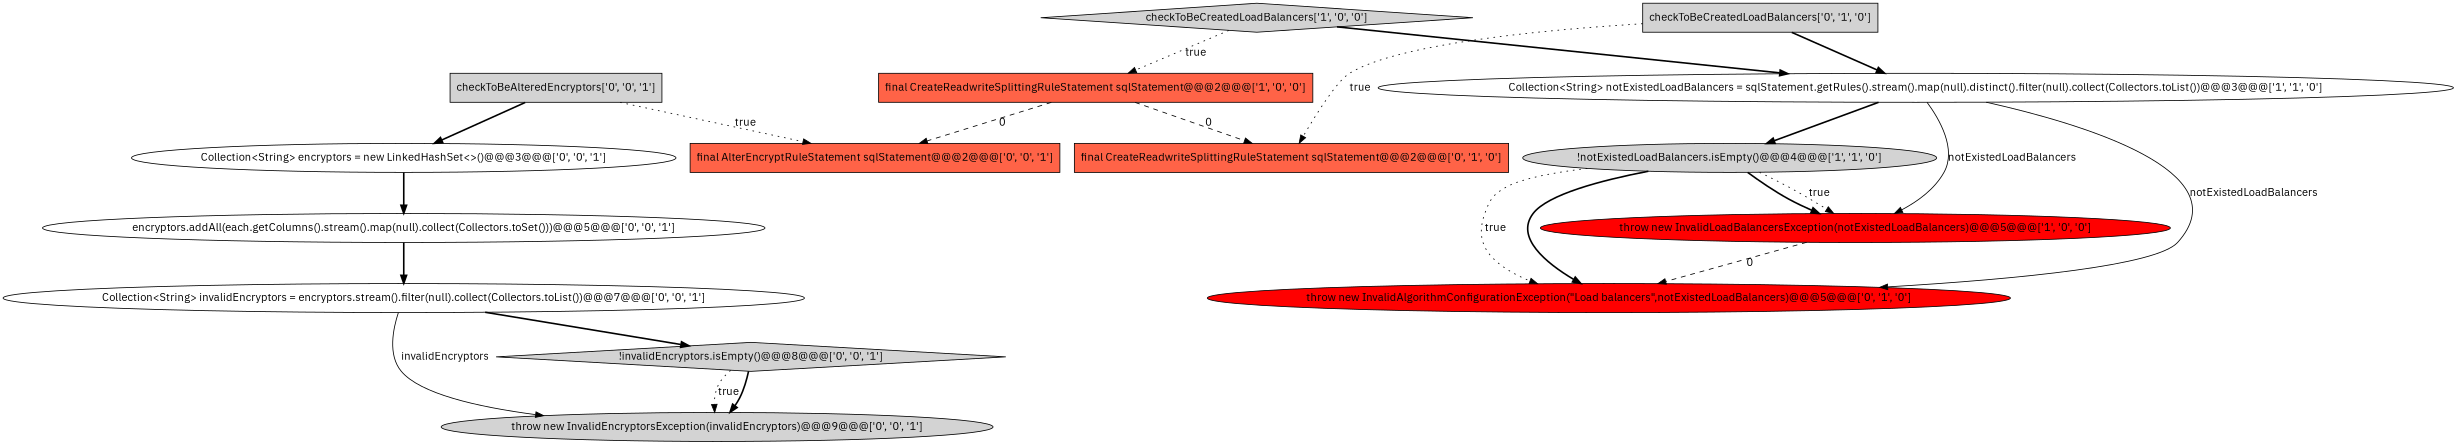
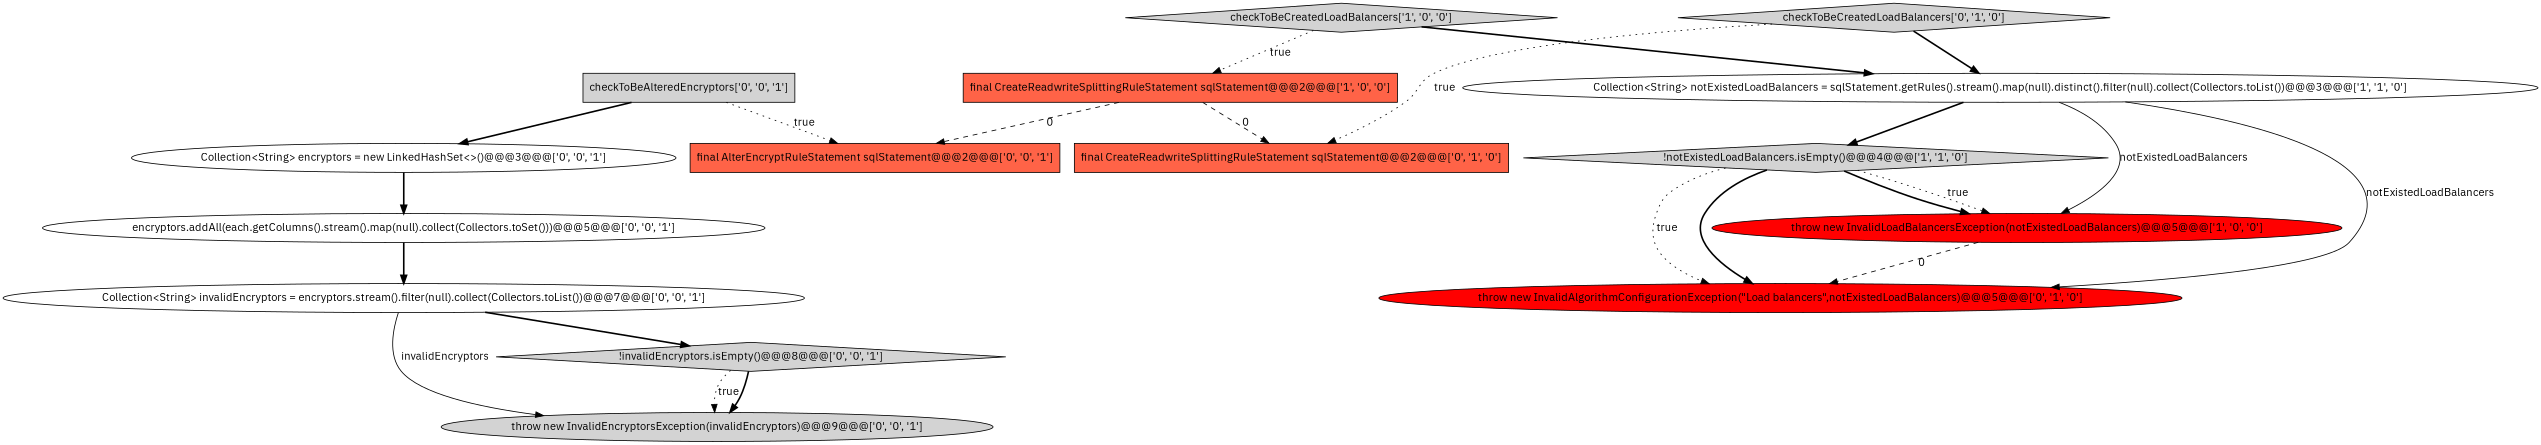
node "checkToBeCreatedLoadBalancers['0', '1', '0']": shape box -> diamond
node "!notExistedLoadBalancers.isEmpty()@@@4@@@['1', '1', '0']": shape ellipse -> diamond
